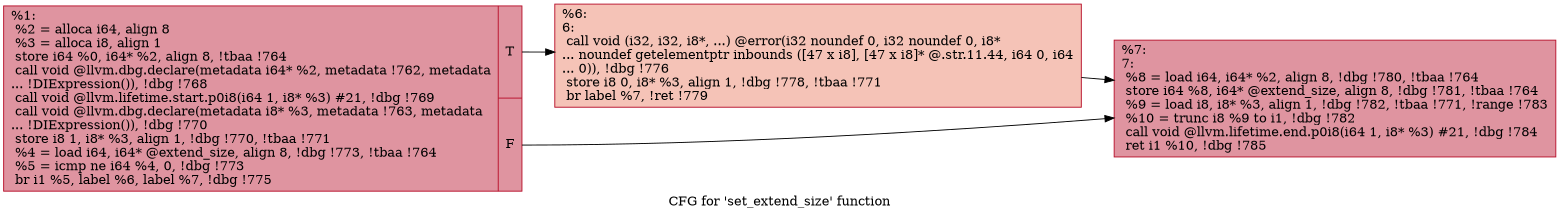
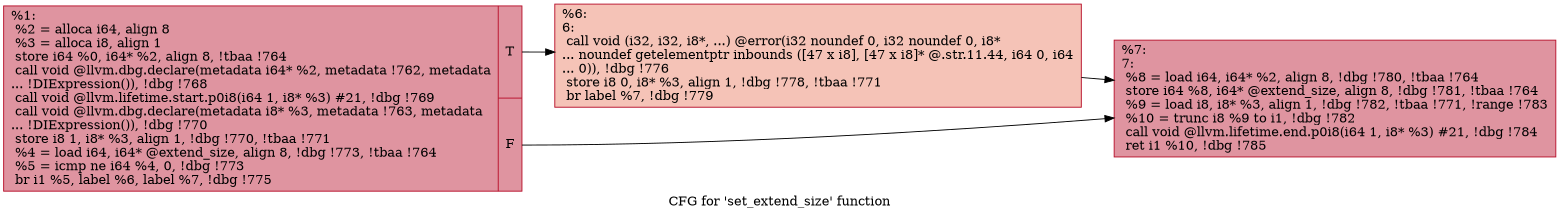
node "%6:": text "br label %7, !ret !779" -> "br label %7, !dbg !779"
